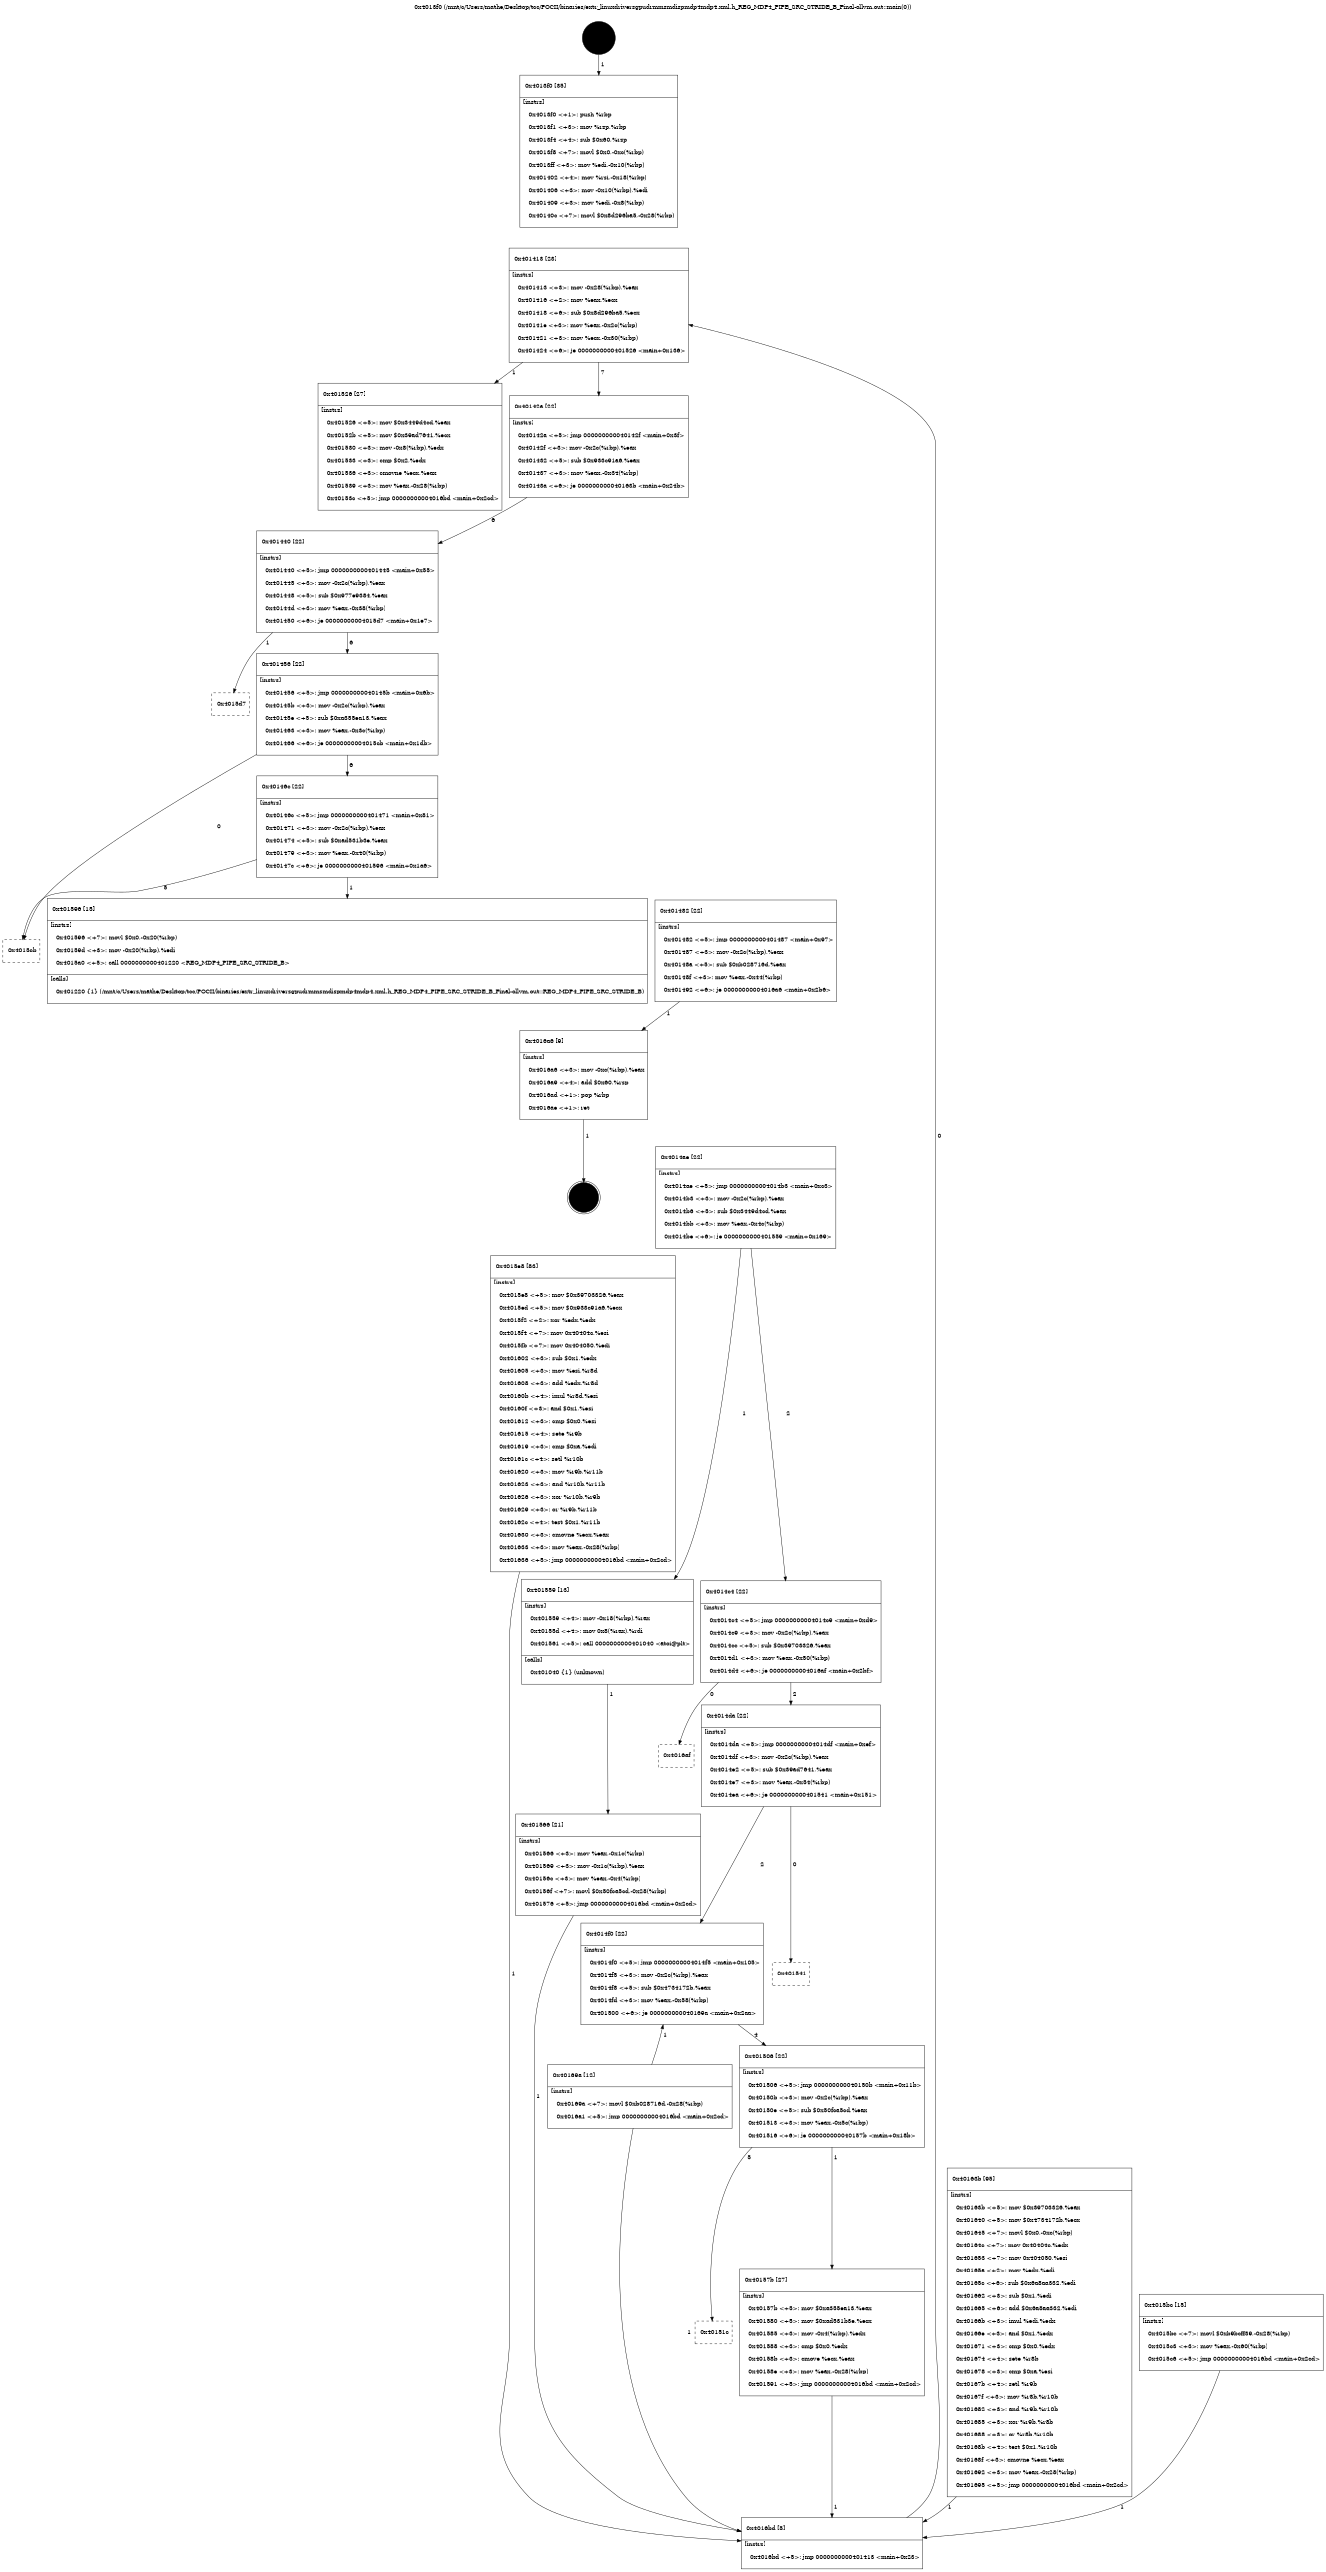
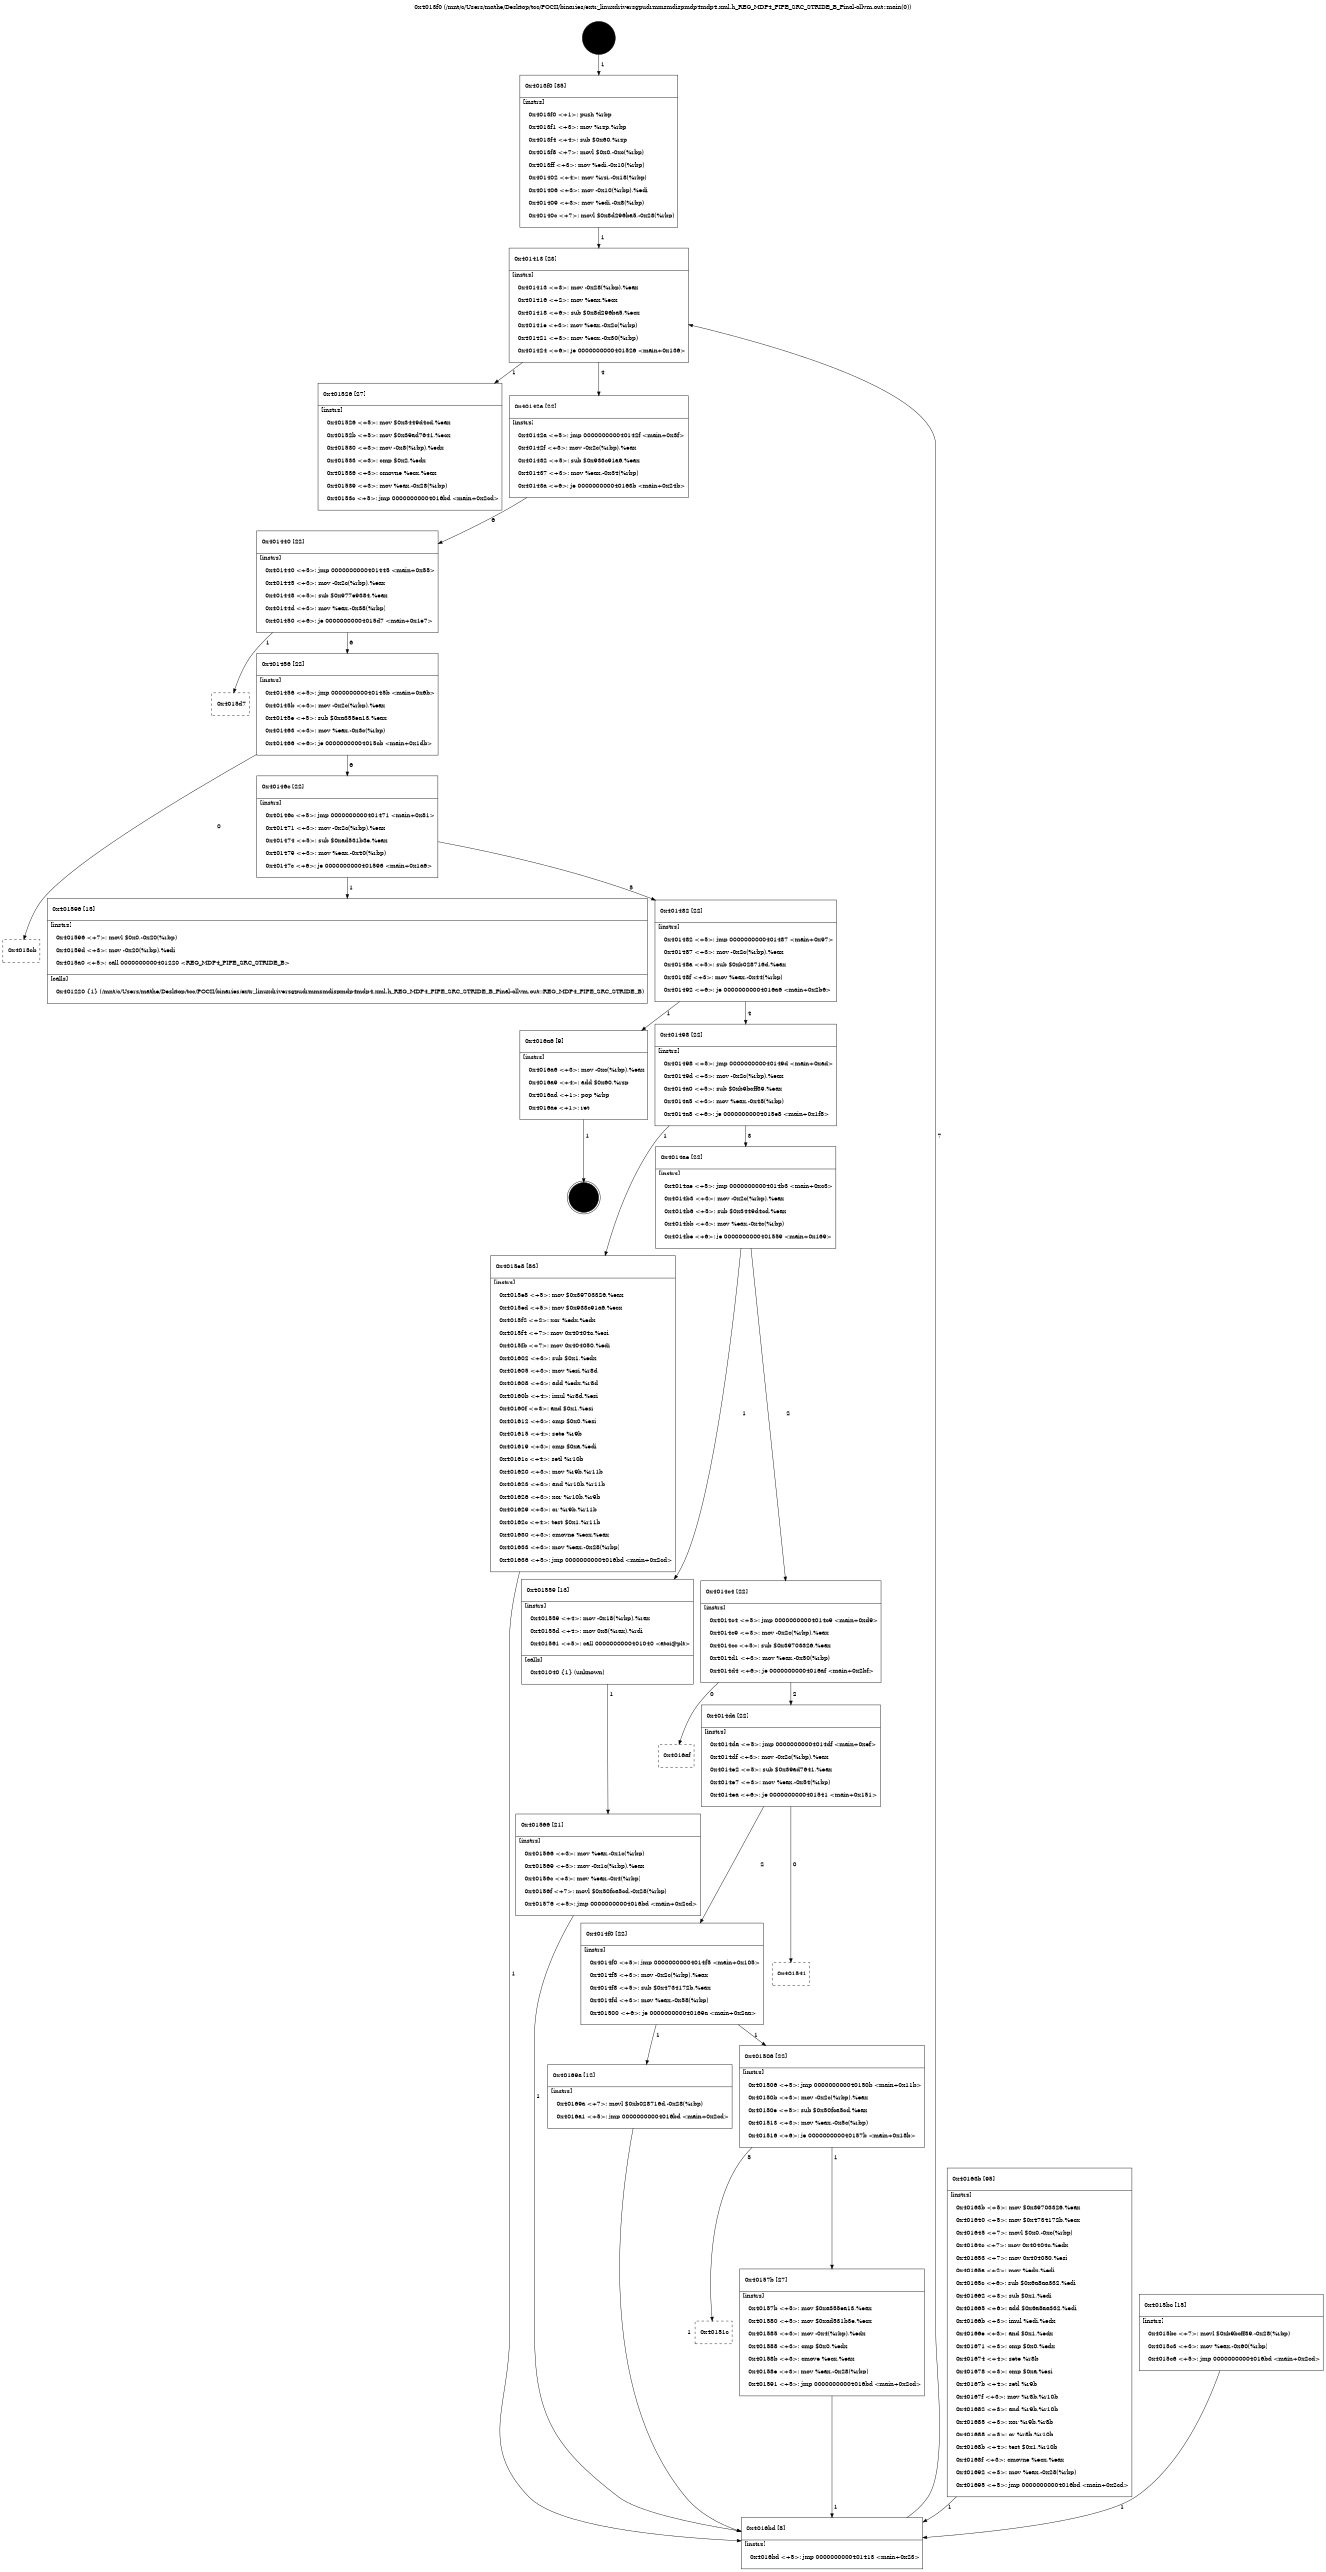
edge "0x4013f0 [35]" -> "0x401413 [23]": added, label "1"
edge "0x401413 [23]" -> "0x40142a [22]": label " 7" -> " 4"
edge "0x40146c [22]" -> "0x4015cb": now "0x40146c [22]" -> "0x401482 [22]"
node "0x401498 [22]": added
edge "0x4016bd [5]" -> "0x401413 [23]": label " 0" -> " 7"
edge "0x4014f0 [22]" -> "0x401506 [22]": label " 4" -> " 1"
edge "0x40169a [12]" -> "0x4014f0 [22]": reversed
